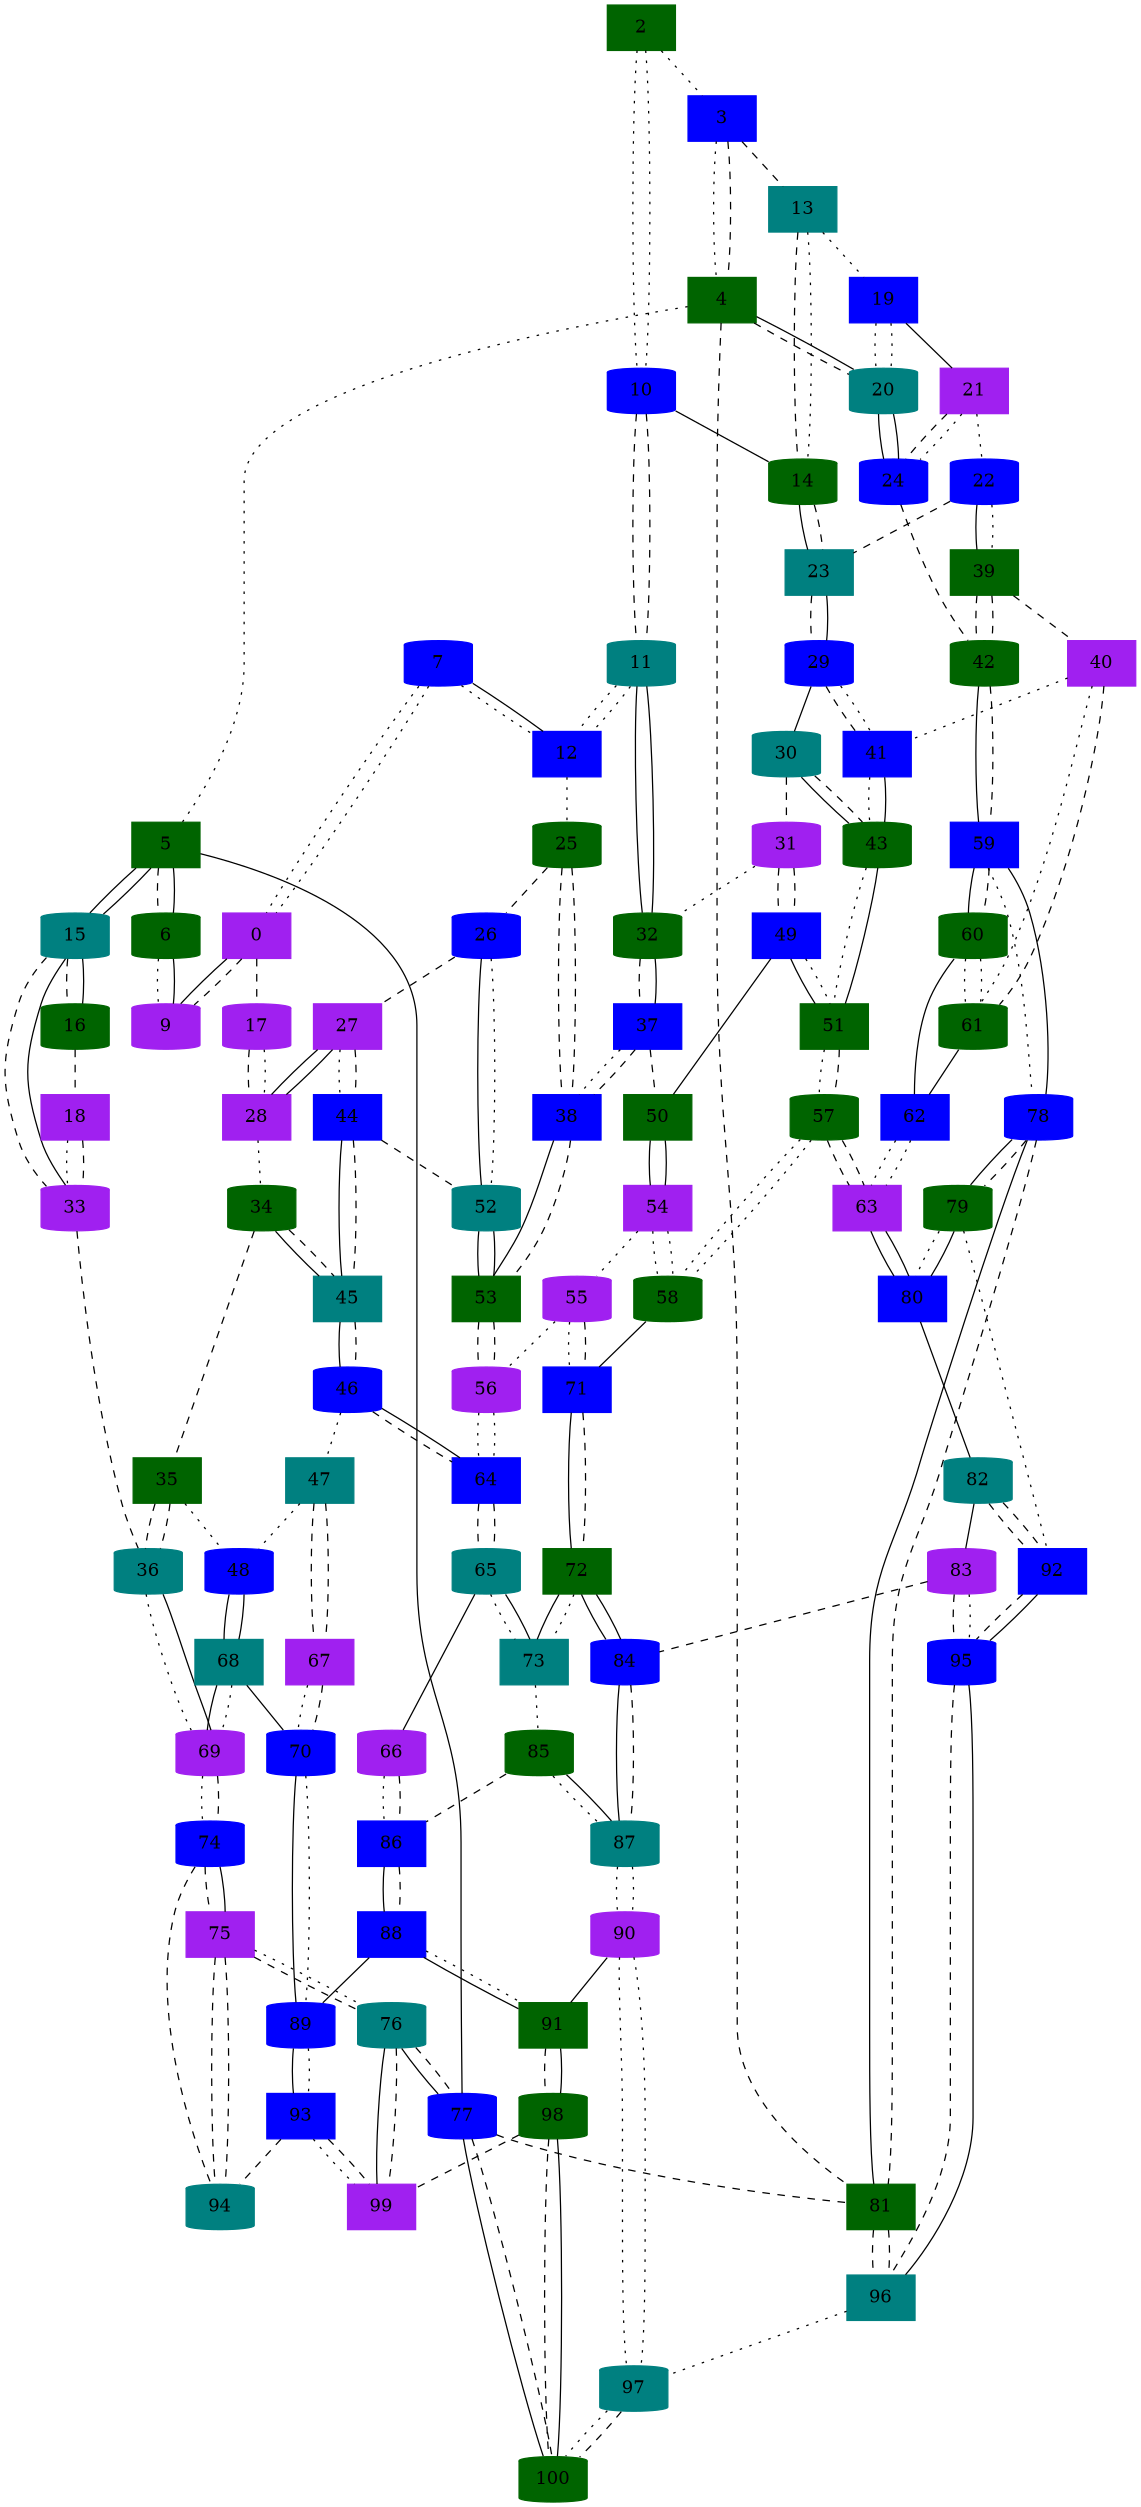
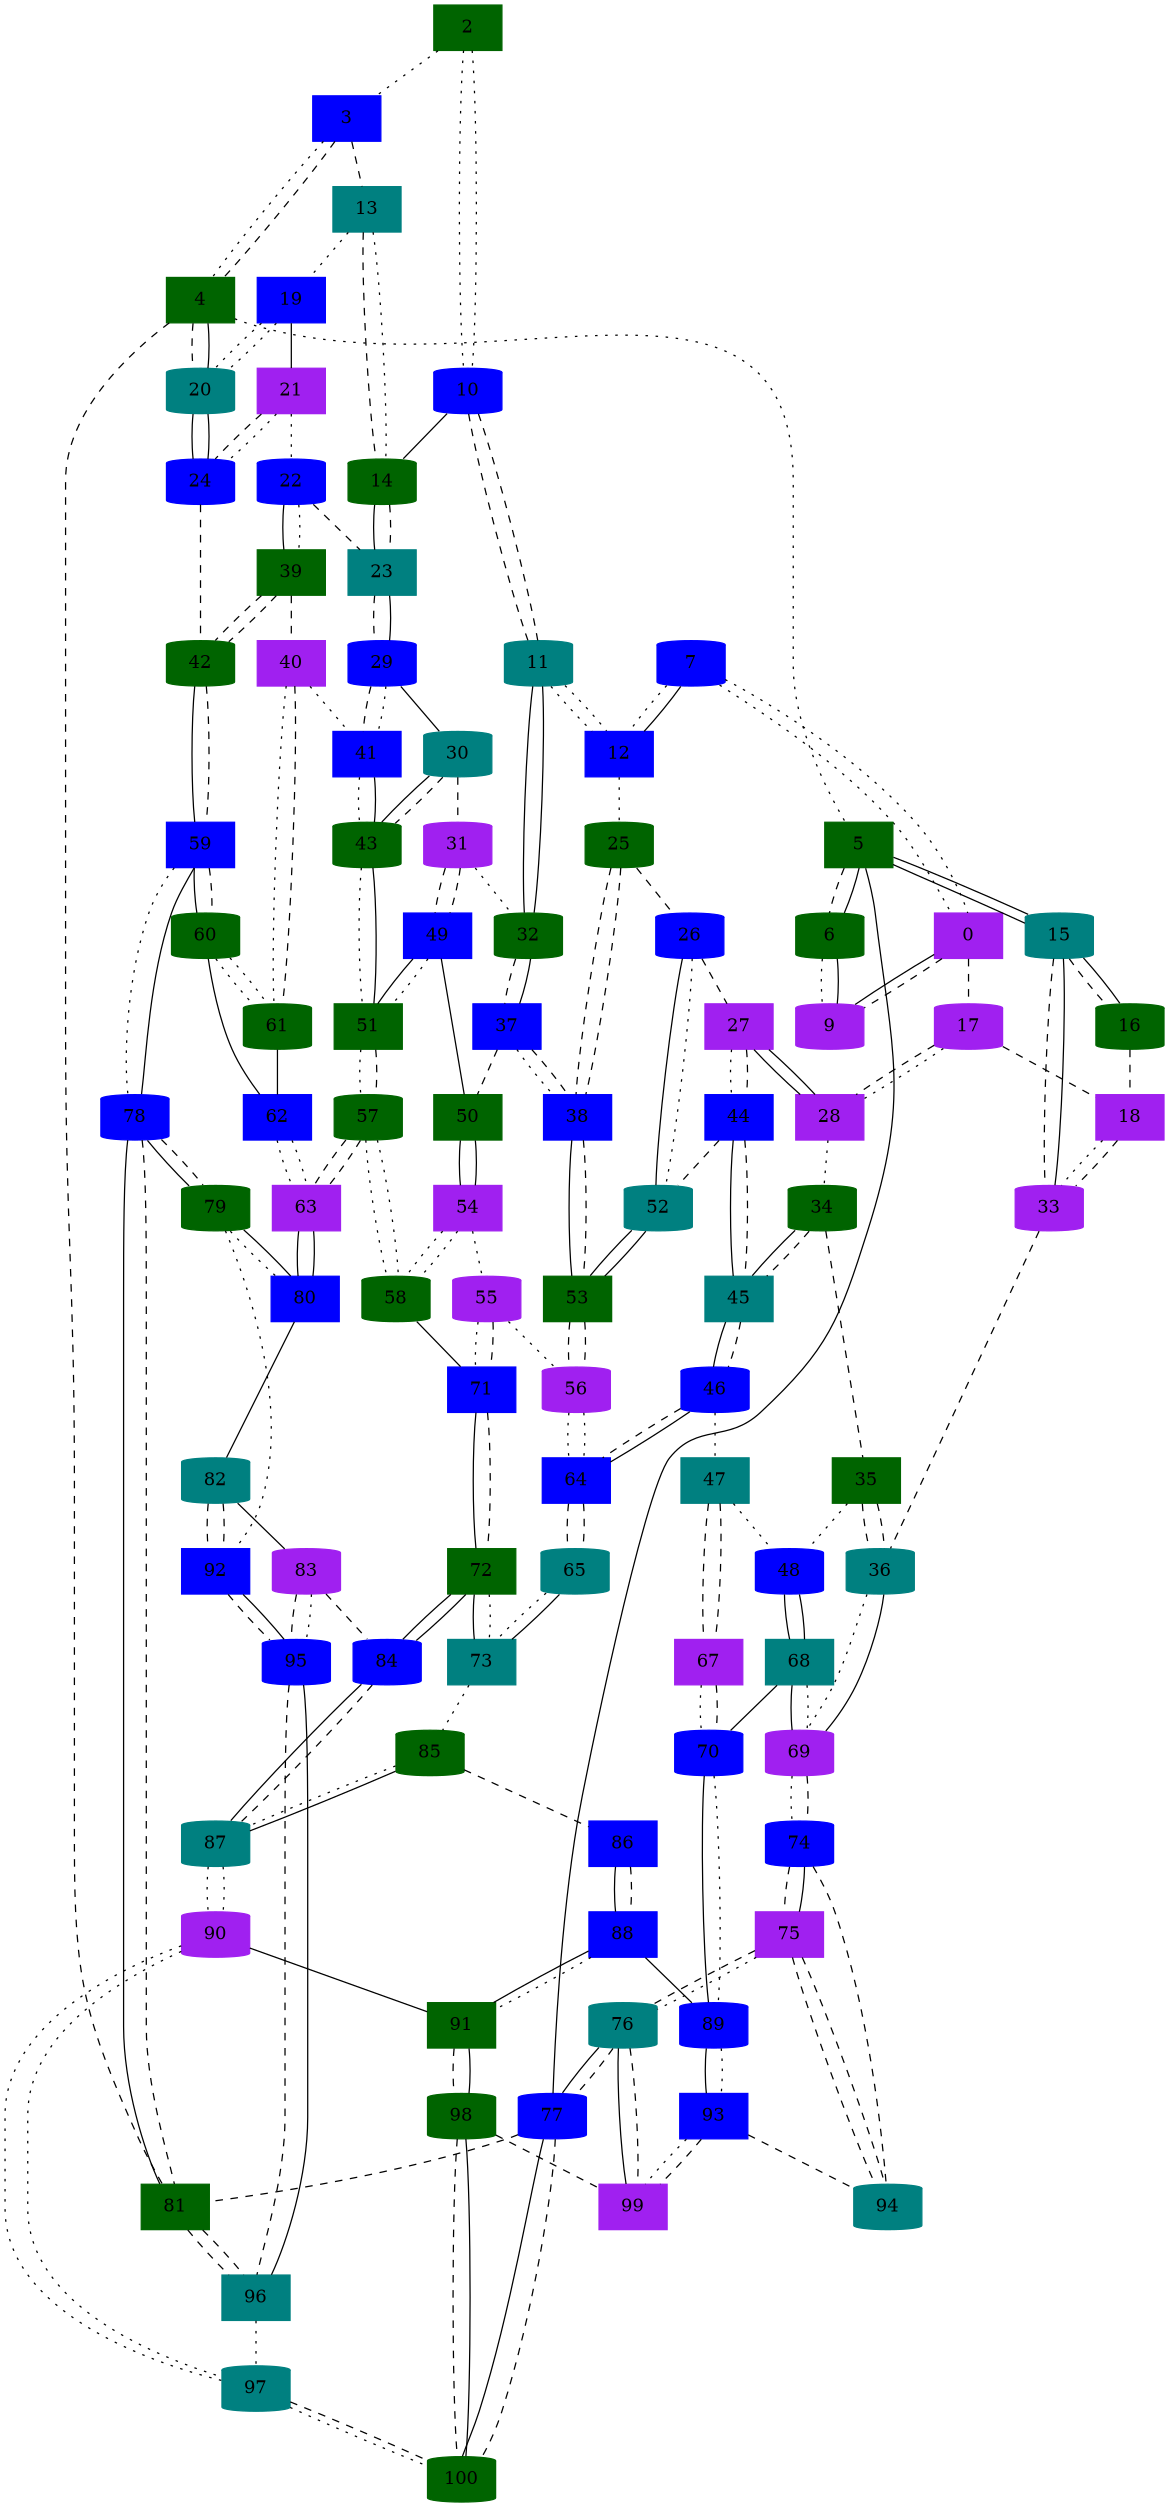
edge "17" -- "18": added
node "66": removed
